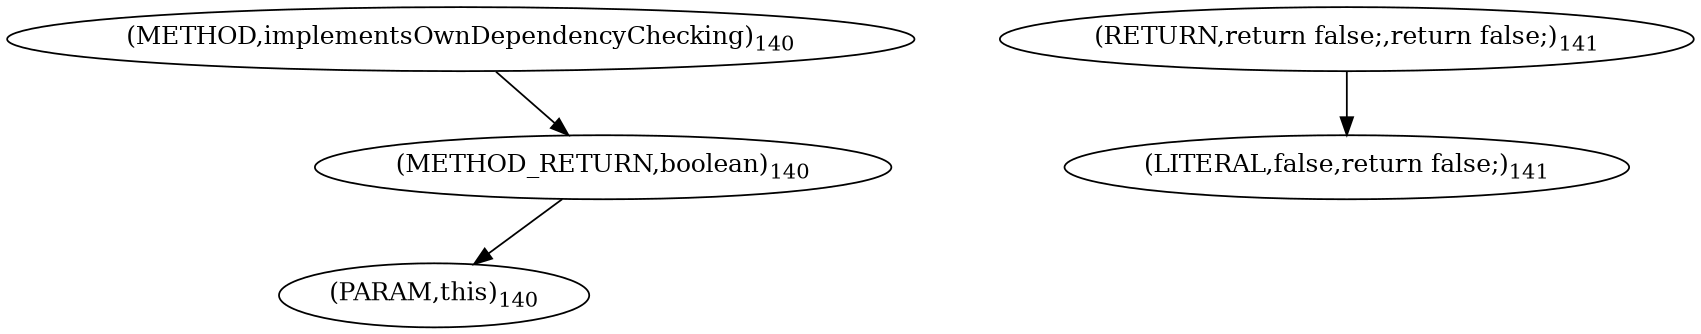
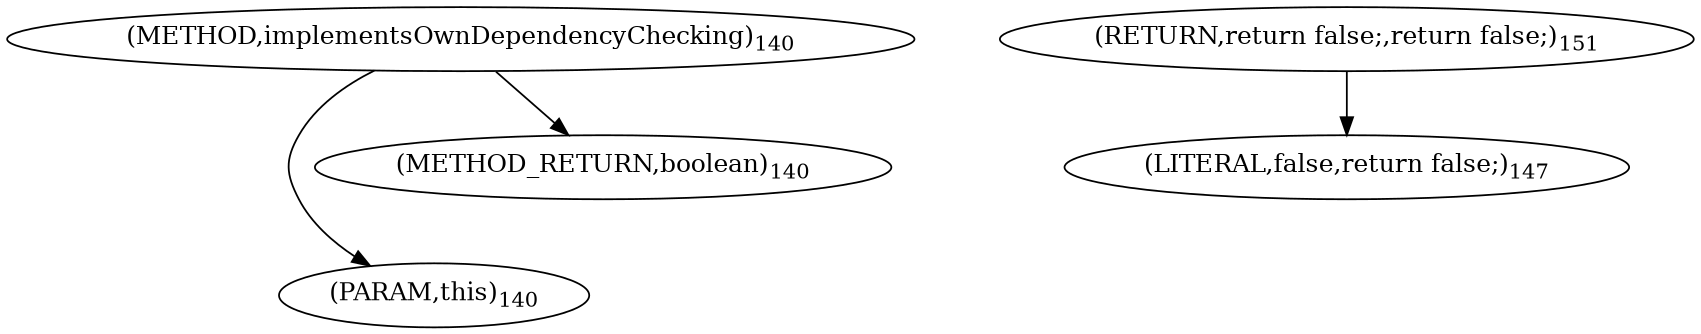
node "(RETURN,return false;,return false;)": text "141" -> "151"
node "(LITERAL,false,return false;)": text "141" -> "147"
edge "(METHOD_RETURN,boolean)" -> "(PARAM,this)": now "(METHOD,implementsOwnDependencyChecking)" -> "(PARAM,this)"
